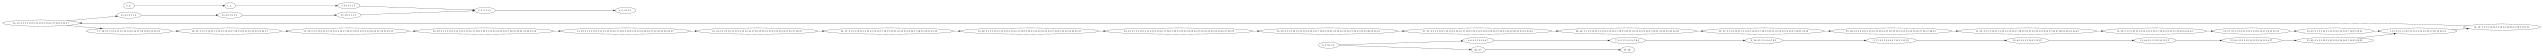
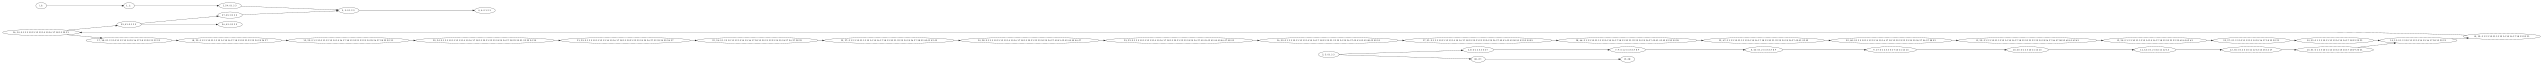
edge "36, 43: 0 1 2 3" -> "37, 45: 0 1 2 3": now "35, 41: 0 1 2 3" -> "37, 45: 0 1 2 3"
